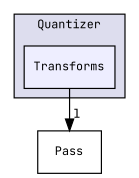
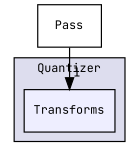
edge "Transforms" -> "Pass": reversed
